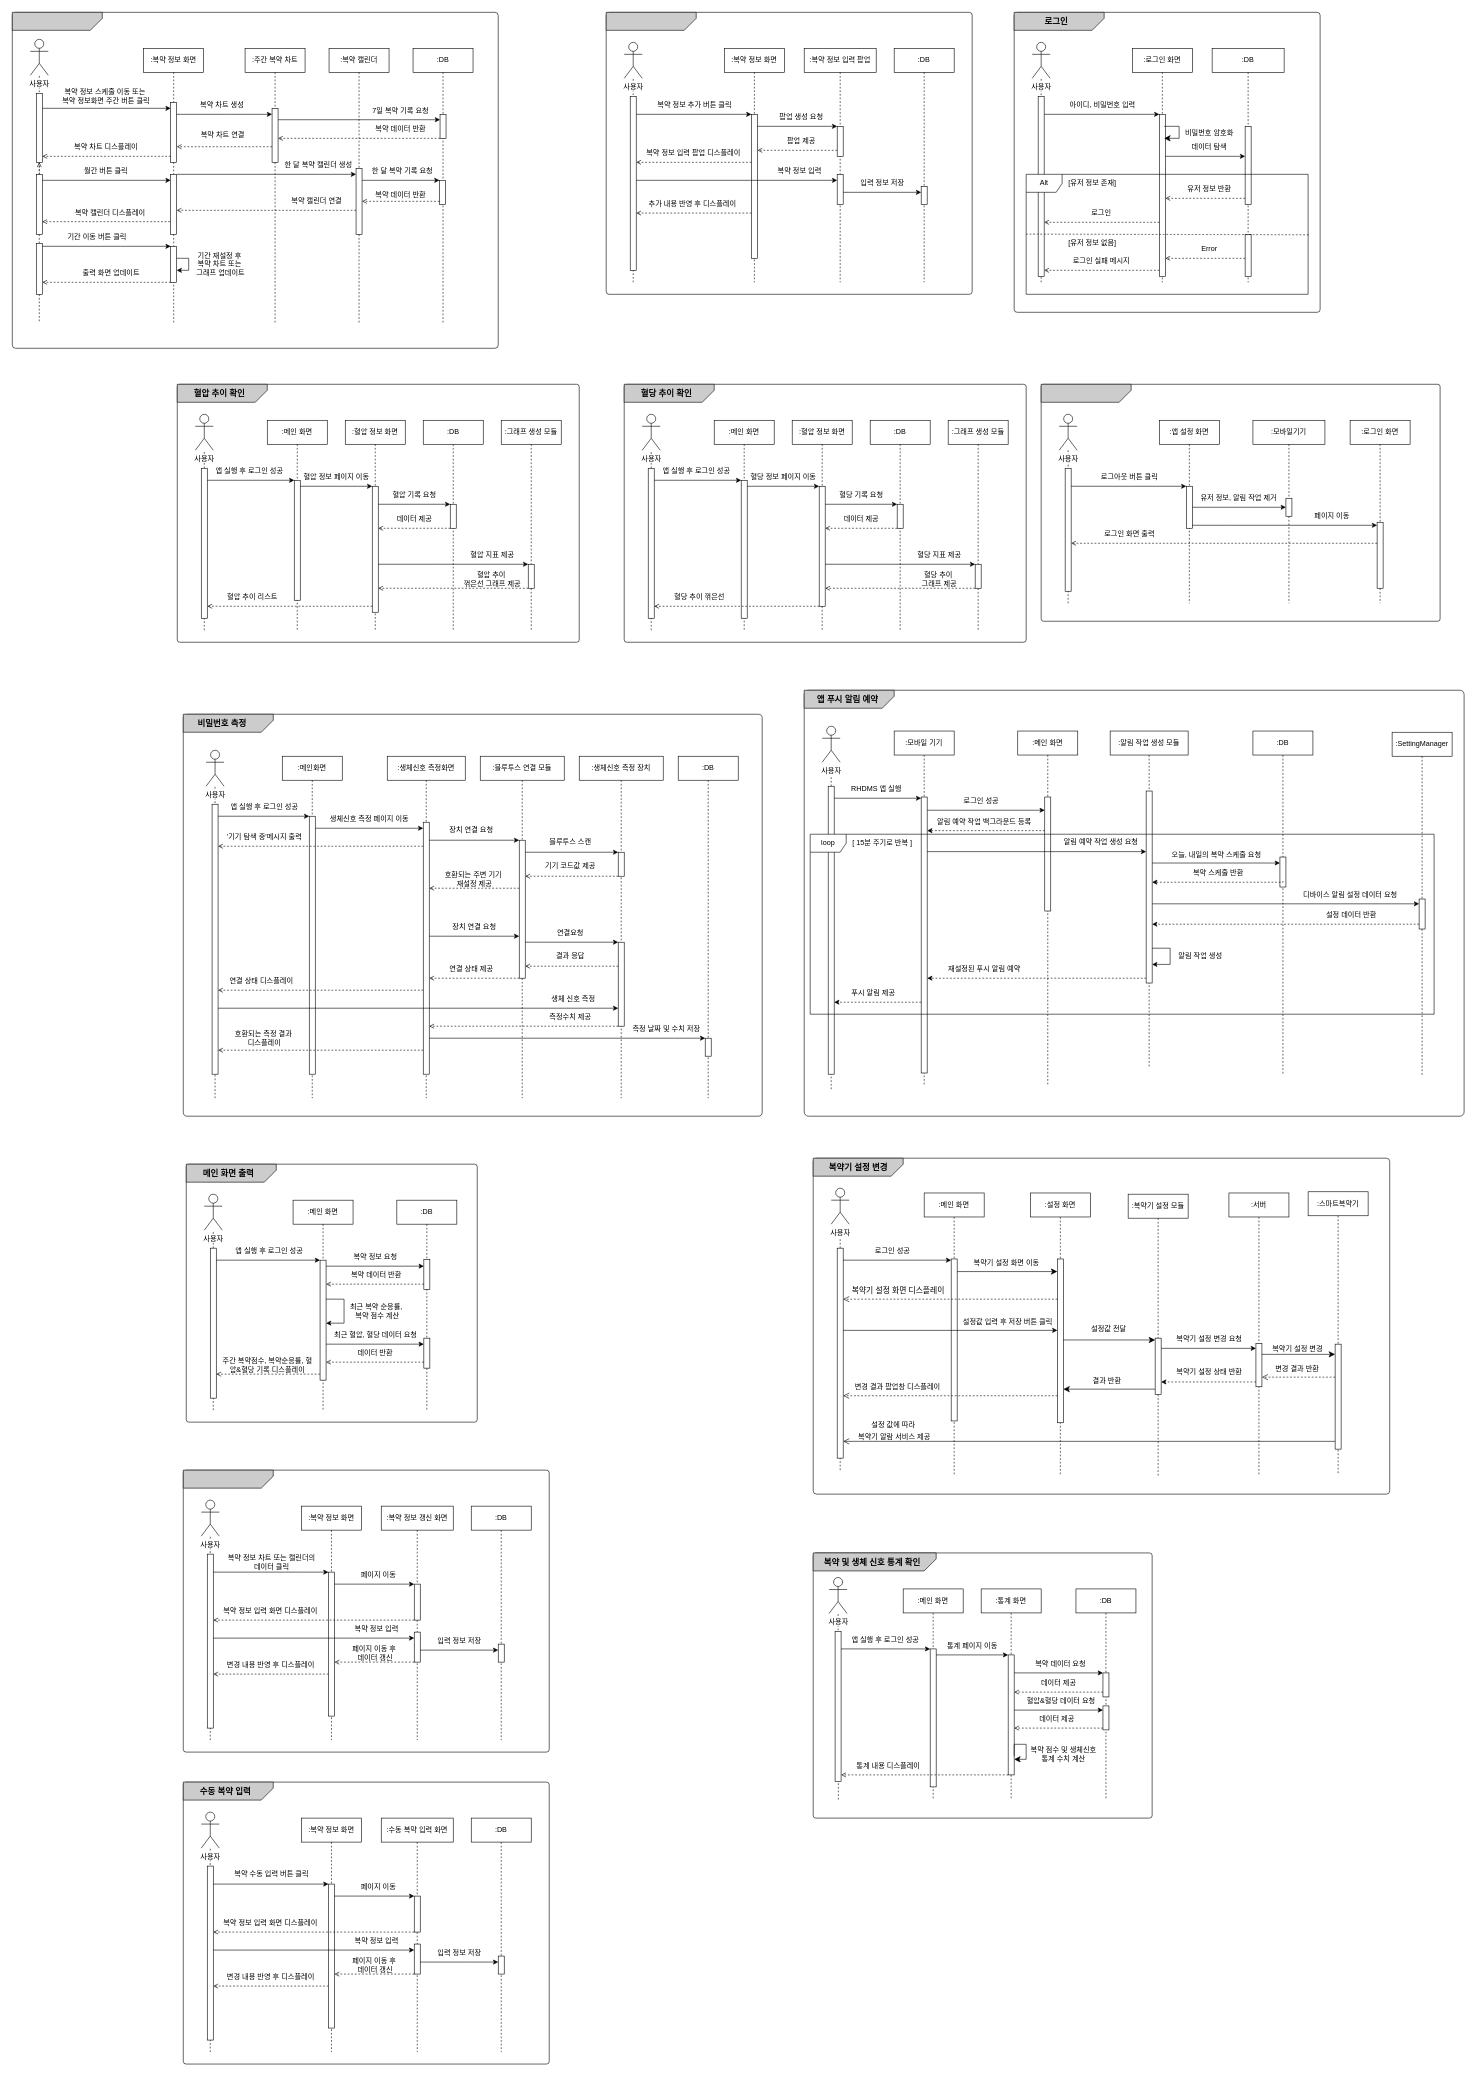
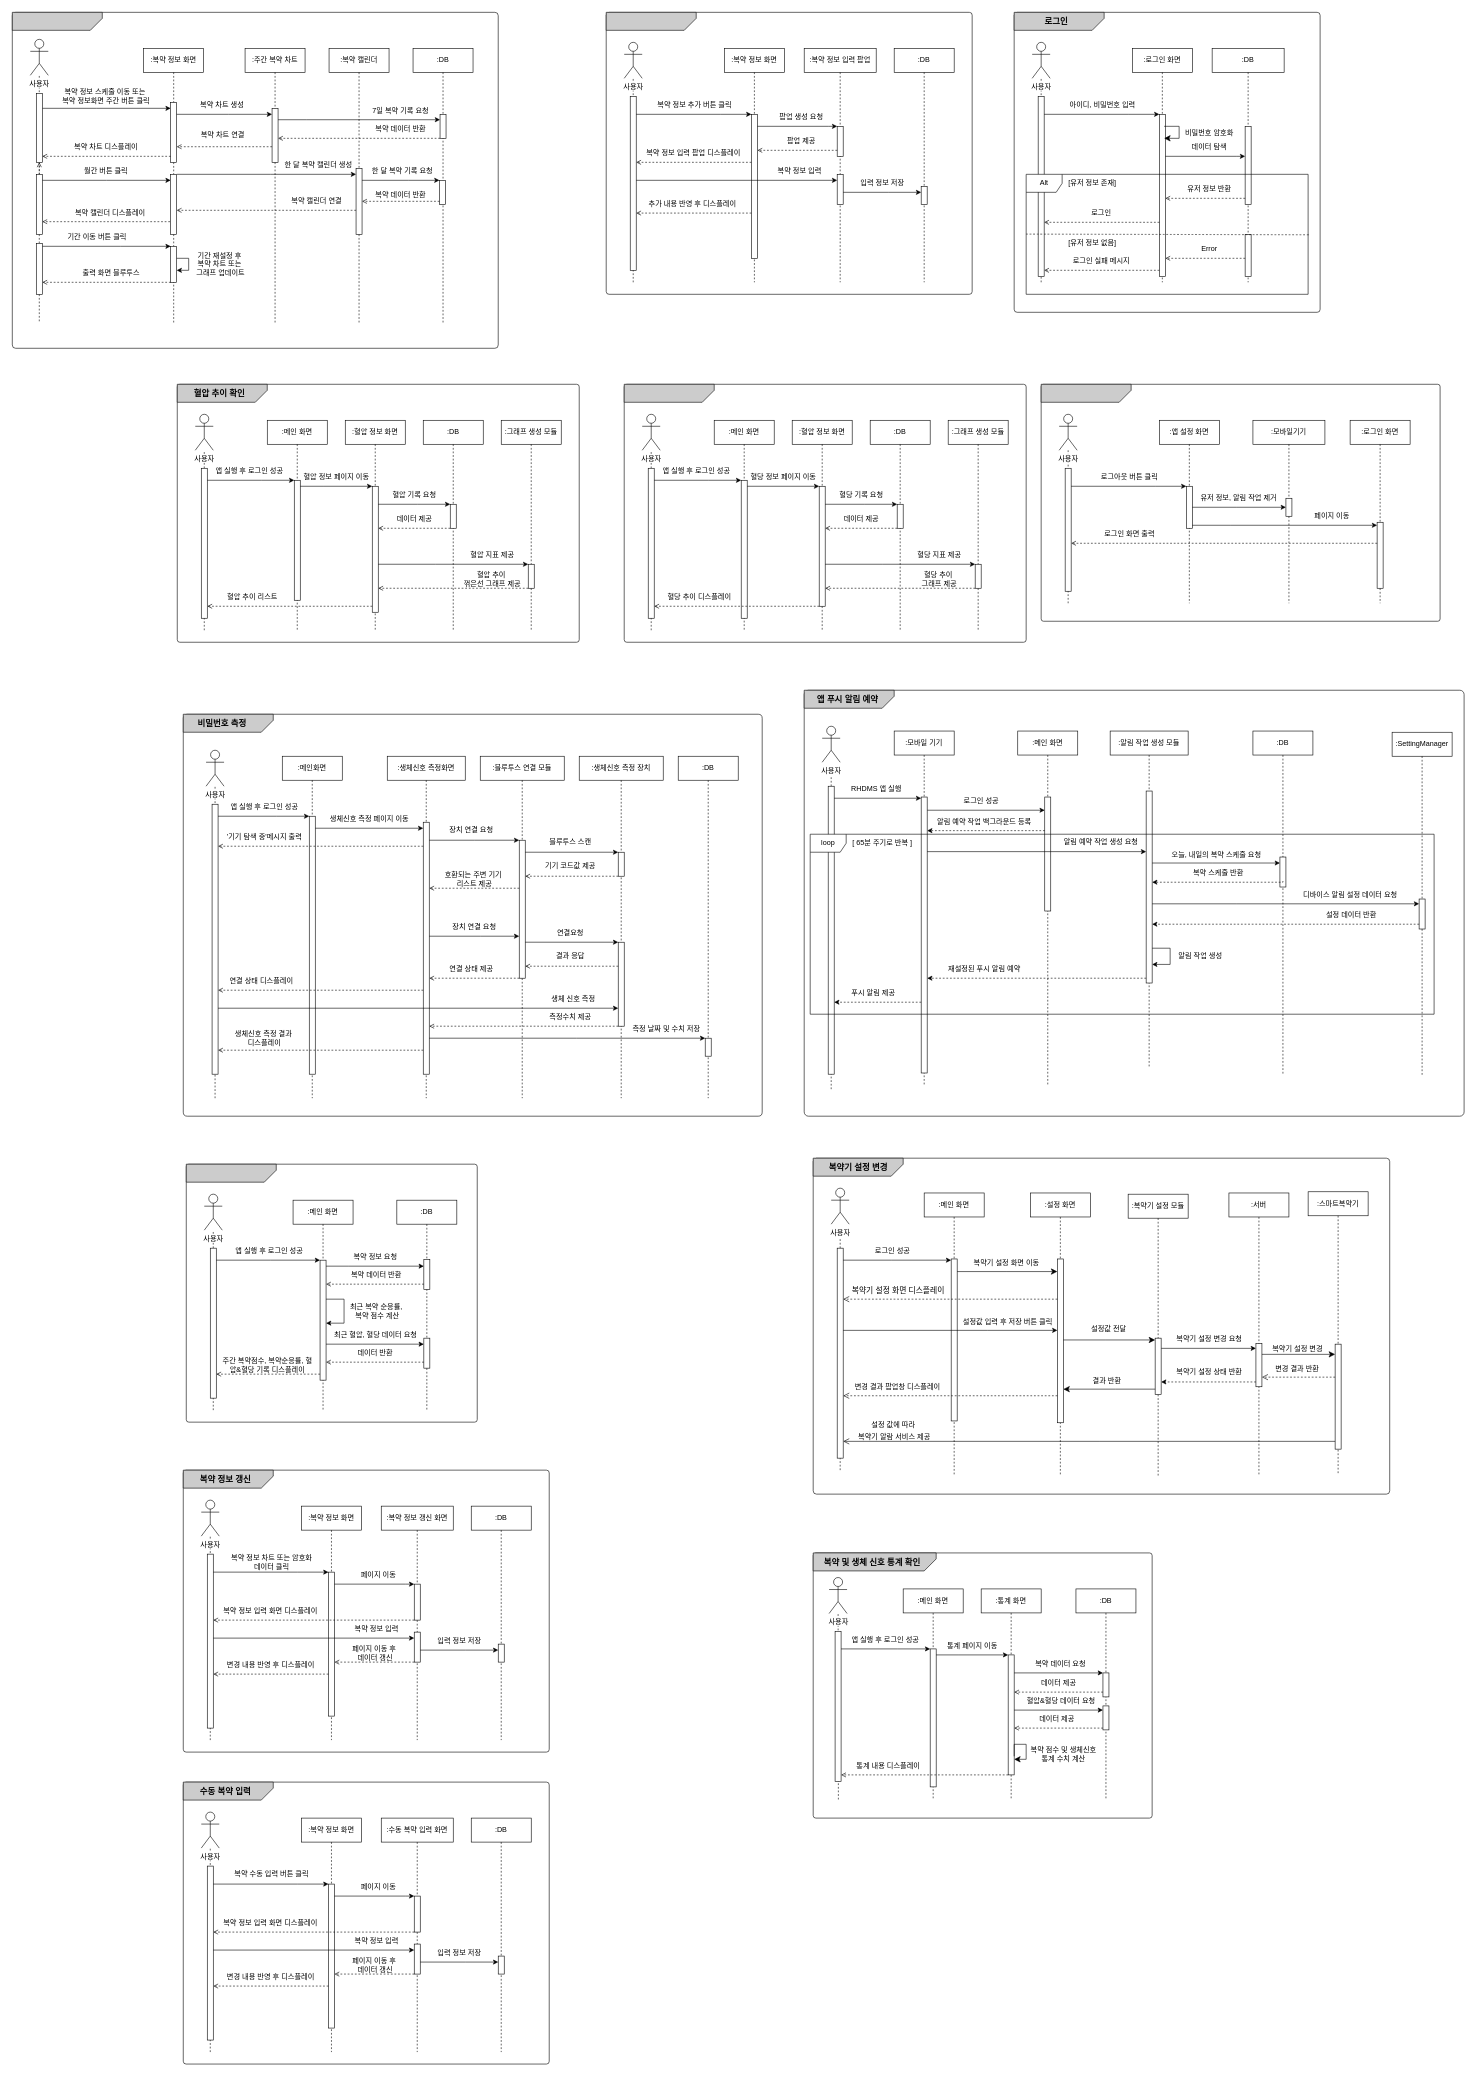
node "출력 화면 업데이트": label "출력 화면 업데이트" -> "출력 화면 블루투스"
node "혈당 추이 확인": removed
node "혈당 추이 꺾은선": label "혈당 추이 꺾은선" -> "혈당 추이 디스플레이"
node "[ 15분 주기로 반복 ]": label "[ 15분 주기로 반복 ]" -> "[ 65분 주기로 반복 ]"
node "호환되는 주변 기기 재설정 제공": label "호환되는 주변 기기 재설정 제공" -> "호환되는 주변 기기 리스트 제공"
node "호환되는 측정 결과 디스플레이": label "호환되는 측정 결과 디스플레이" -> "생체신호 측정 결과 디스플레이"
node "메인 화면 출력": removed
node "복약 정보 갱신": added
node "복약 정보 차트 또는 캘린더의 데이터 클릭": label "복약 정보 차트 또는 캘린더의 데이터 클릭" -> "복약 정보 차트 또는 암호화 데이터 클릭"
